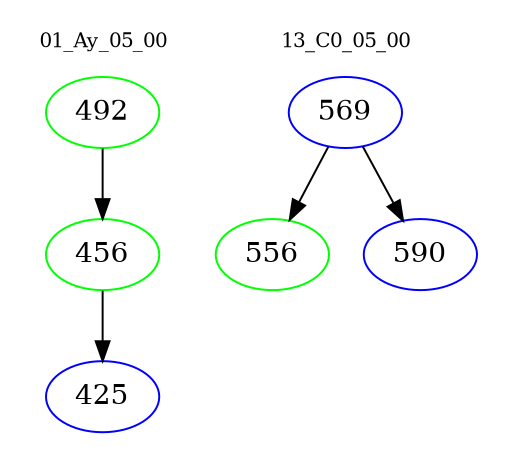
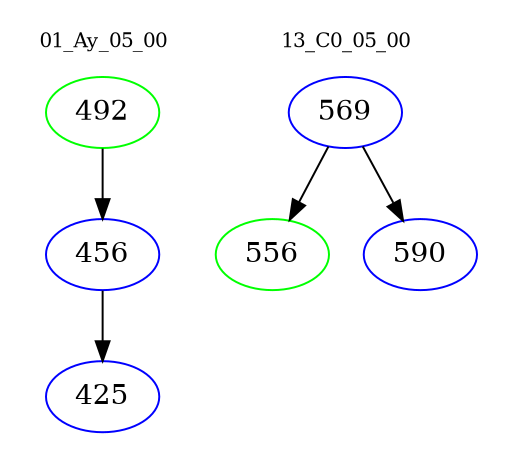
node "456": color green -> blue
